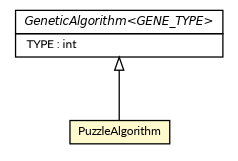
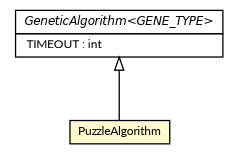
node "GeneticAlgorithm<GENE_TYPE>": text "TYPE : int" -> "TIMEOUT : int"
